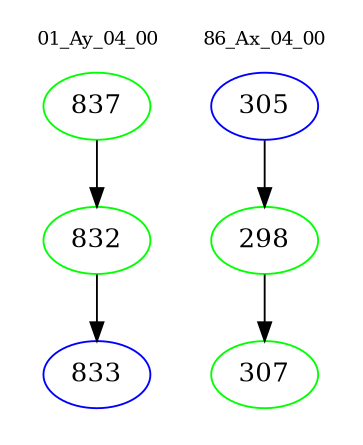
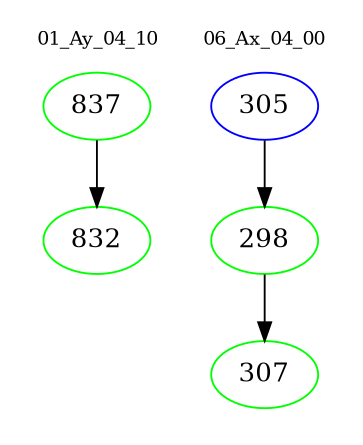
cluster "01_Ay_04_00": label "01_Ay_04_00" -> "01_Ay_04_10"
cluster "86_Ax_04_00": label "86_Ax_04_00" -> "06_Ax_04_00"
node "833": removed
